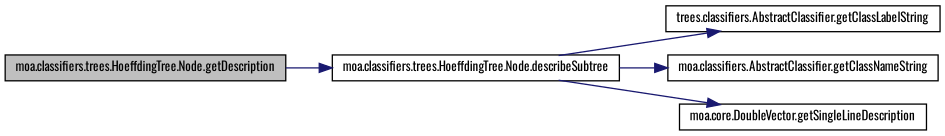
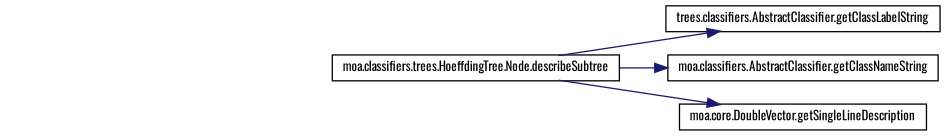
node "moa.classifiers.trees.HoeffdingTree.Node.getDescription": removed
